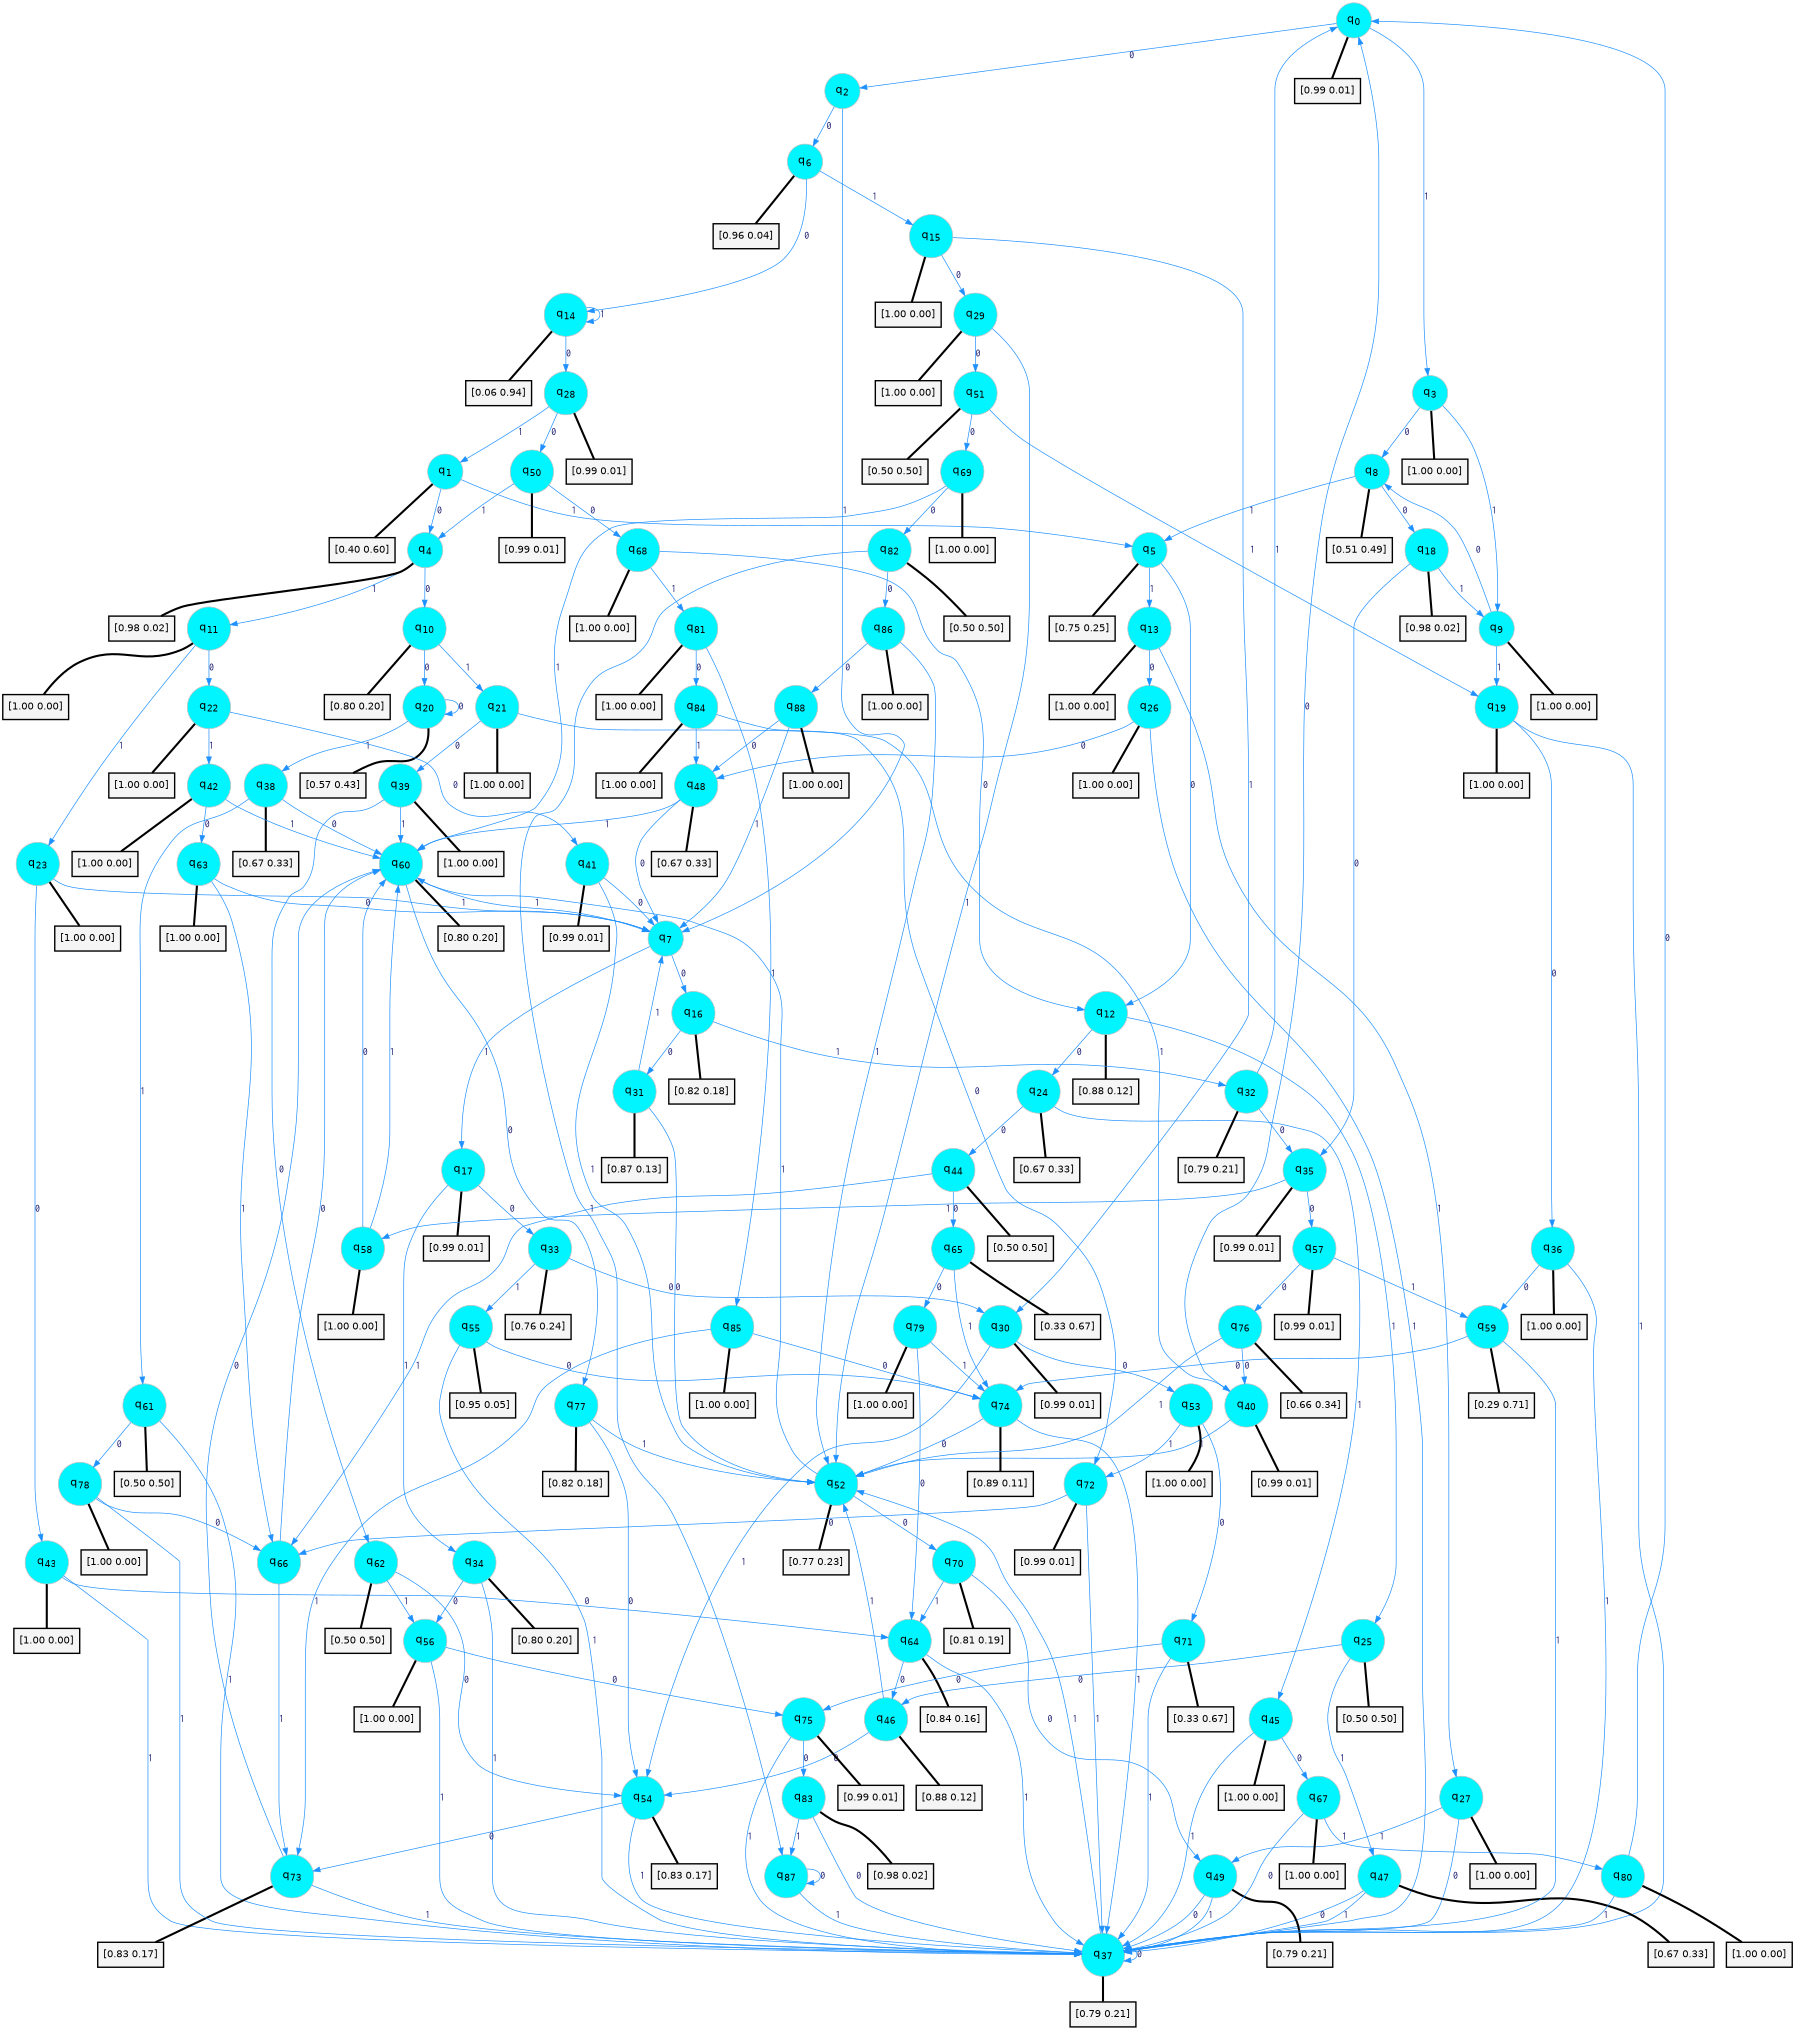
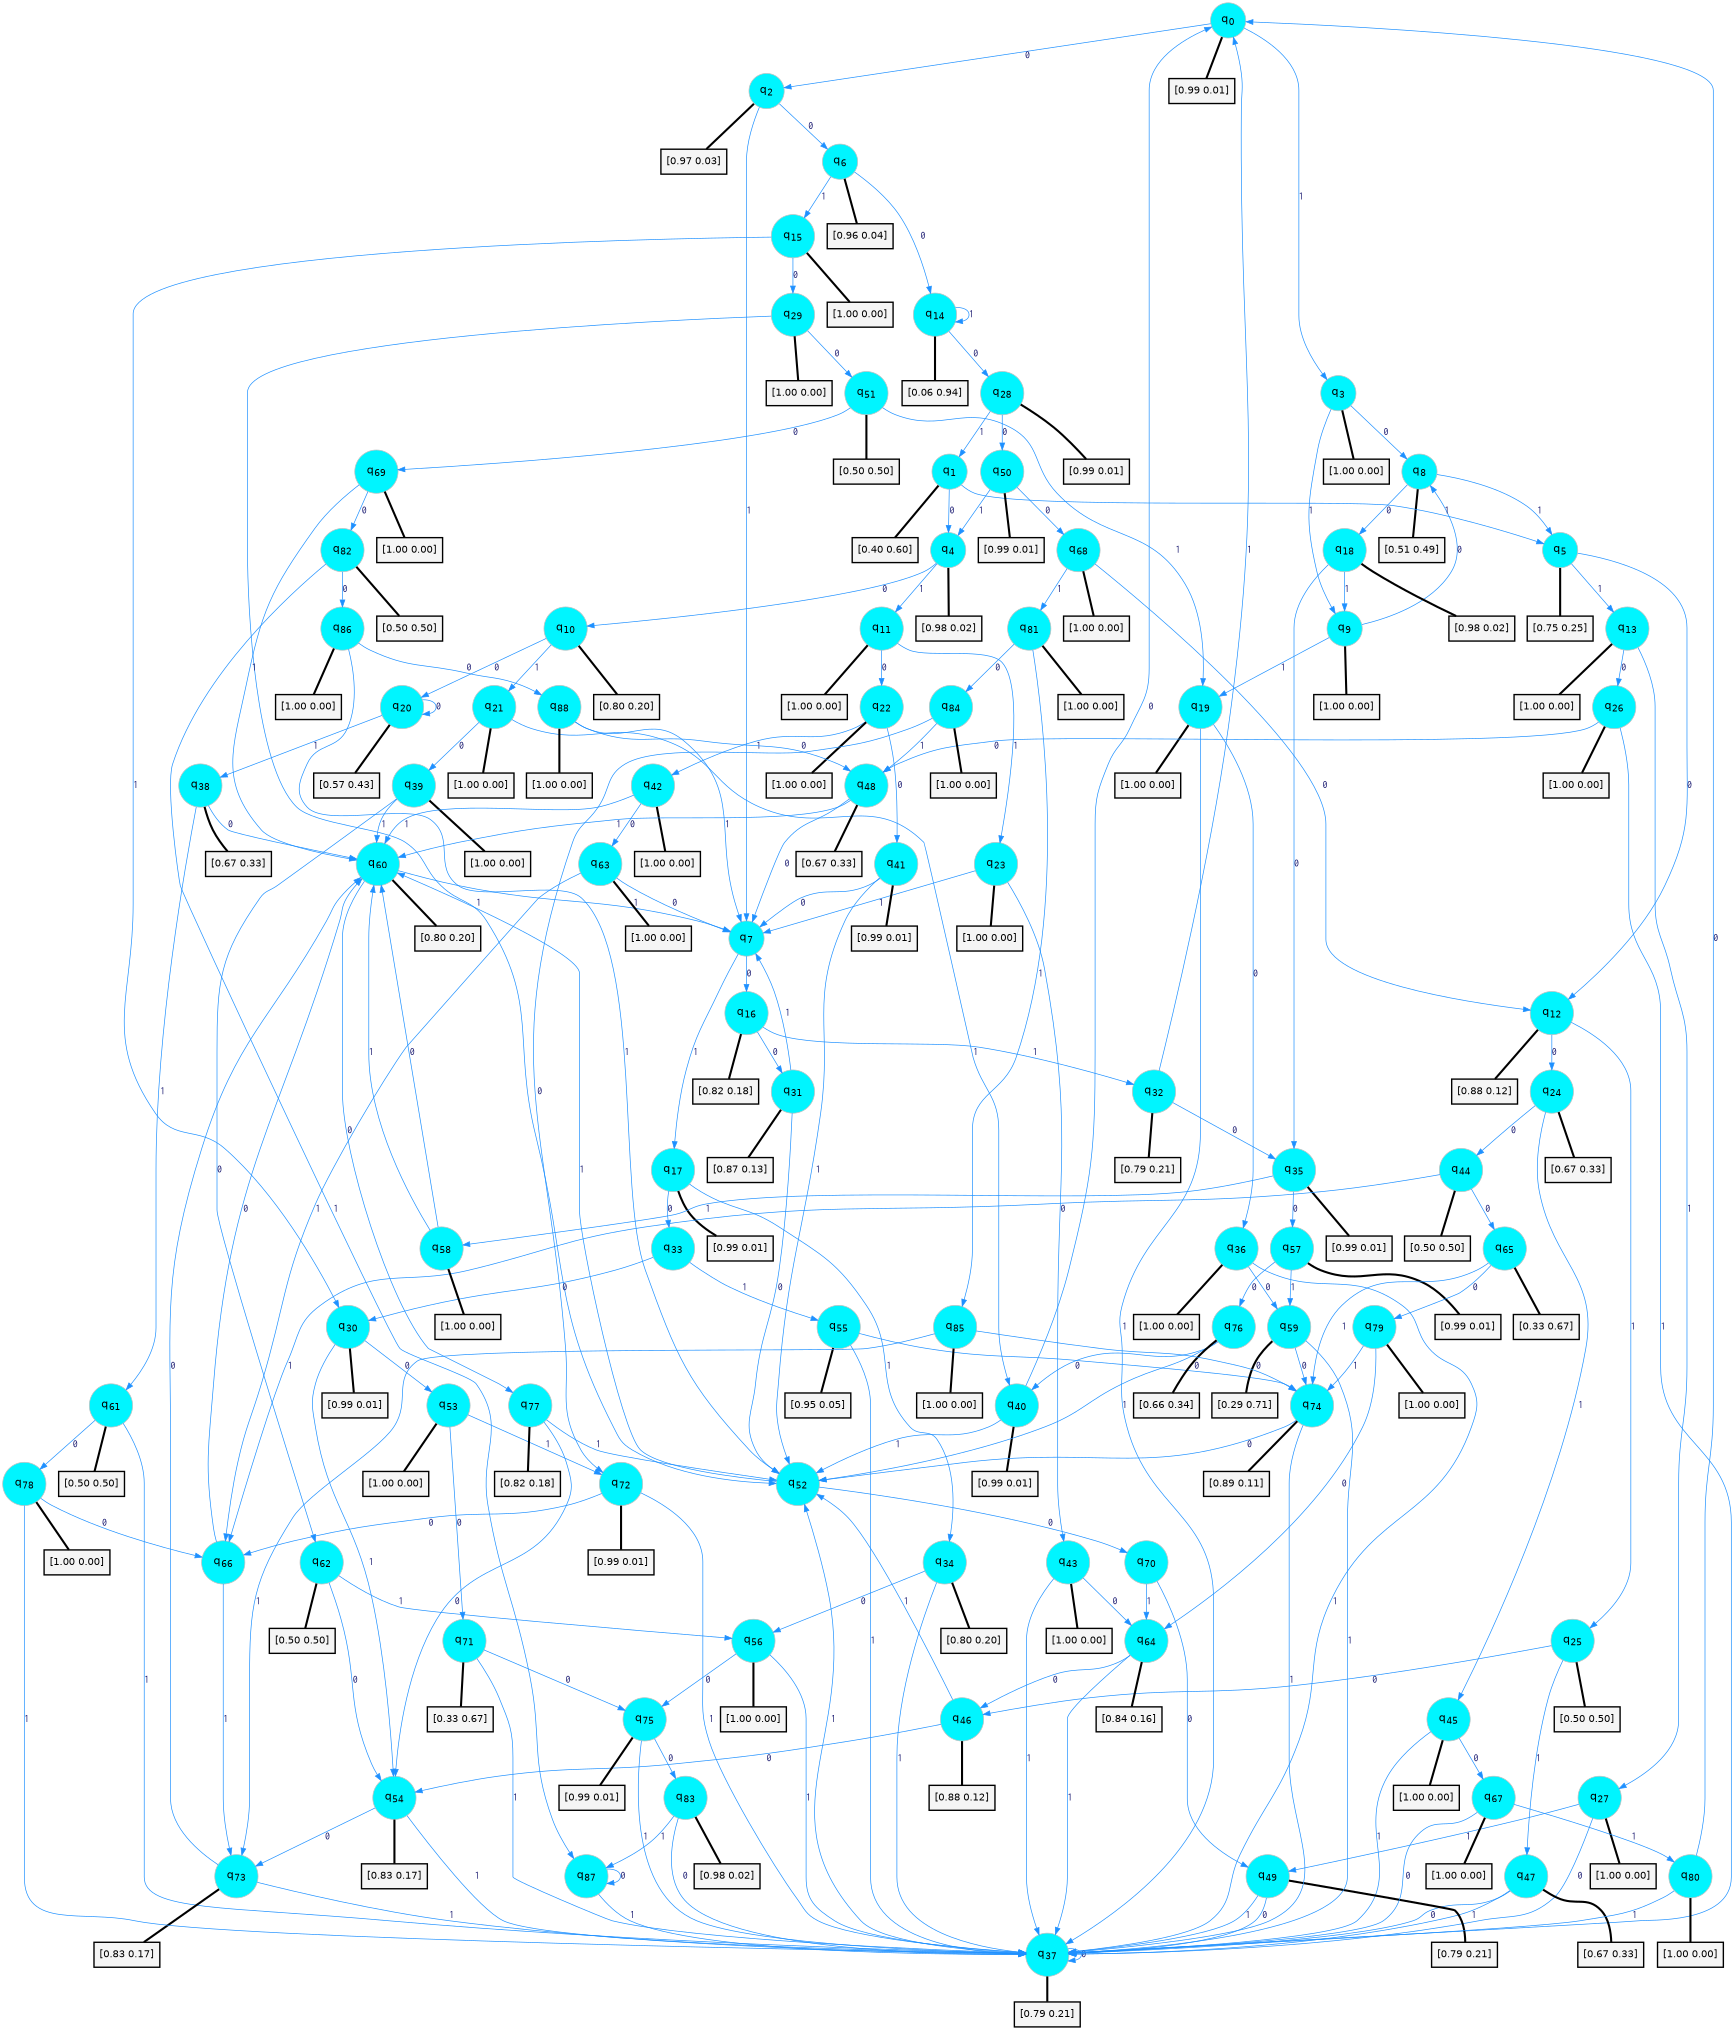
node "[0.97 0.03]": added
node "[0.76 0.24]": removed
node "[0.77 0.23]": removed
node "[0.81 0.19]": removed
